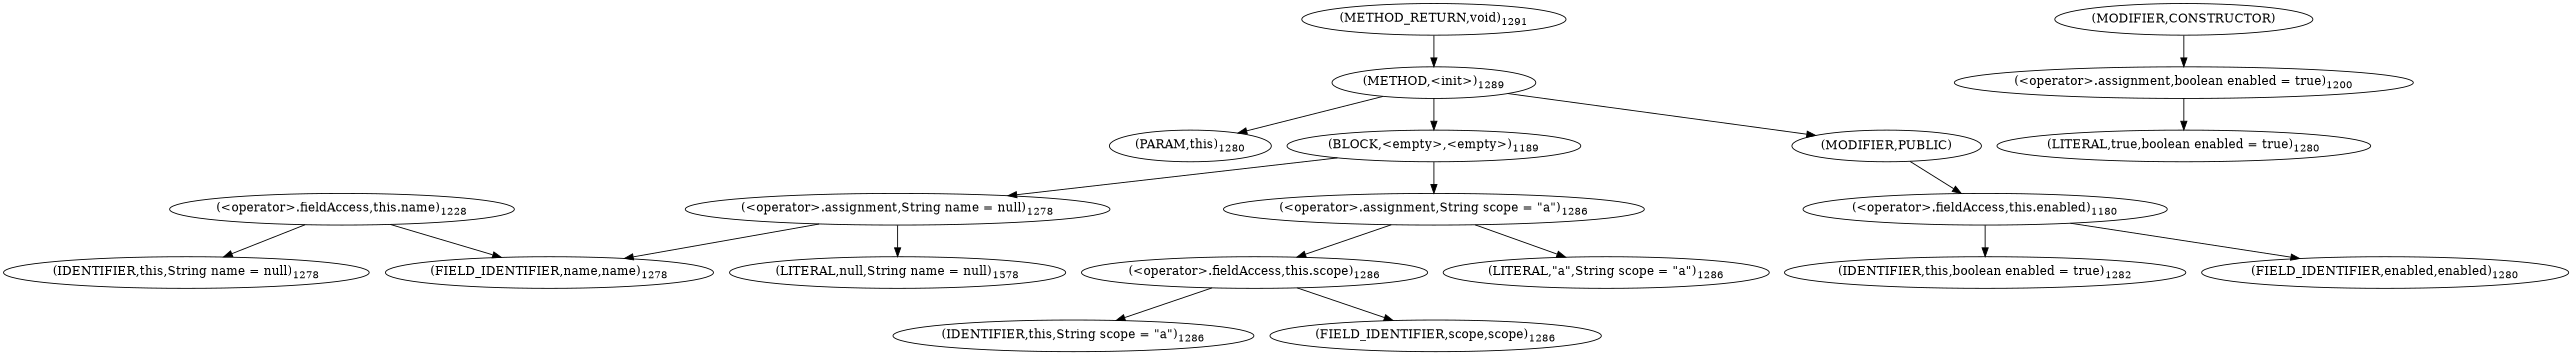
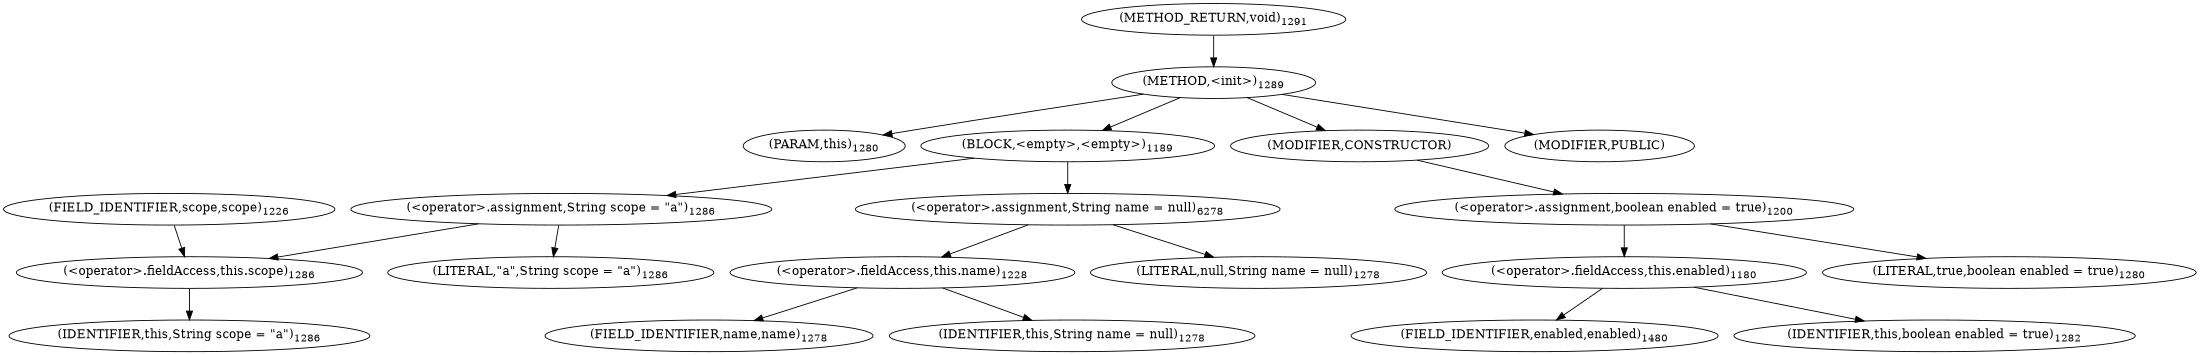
edge "(METHOD,<init>)" -> "(MODIFIER,CONSTRUCTOR)": added
edge "(MODIFIER,PUBLIC)" -> "(<operator>.fieldAccess,this.enabled)": now "(<operator>.assignment,boolean enabled = true)" -> "(<operator>.fieldAccess,this.enabled)"
node "(<operator>.assignment,String name = null)": text "1278" -> "6278"
edge "(<operator>.assignment,String name = null)" -> "(FIELD_IDENTIFIER,name,name)": now "(<operator>.assignment,String name = null)" -> "(<operator>.fieldAccess,this.name)"
node "(LITERAL,null,String name = null)": text "1578" -> "1278"
node "(FIELD_IDENTIFIER,enabled,enabled)": text "1280" -> "1480"
edge "(<operator>.fieldAccess,this.scope)" -> "(FIELD_IDENTIFIER,scope,scope)": reversed
node "(FIELD_IDENTIFIER,scope,scope)": text "1286" -> "1226"
